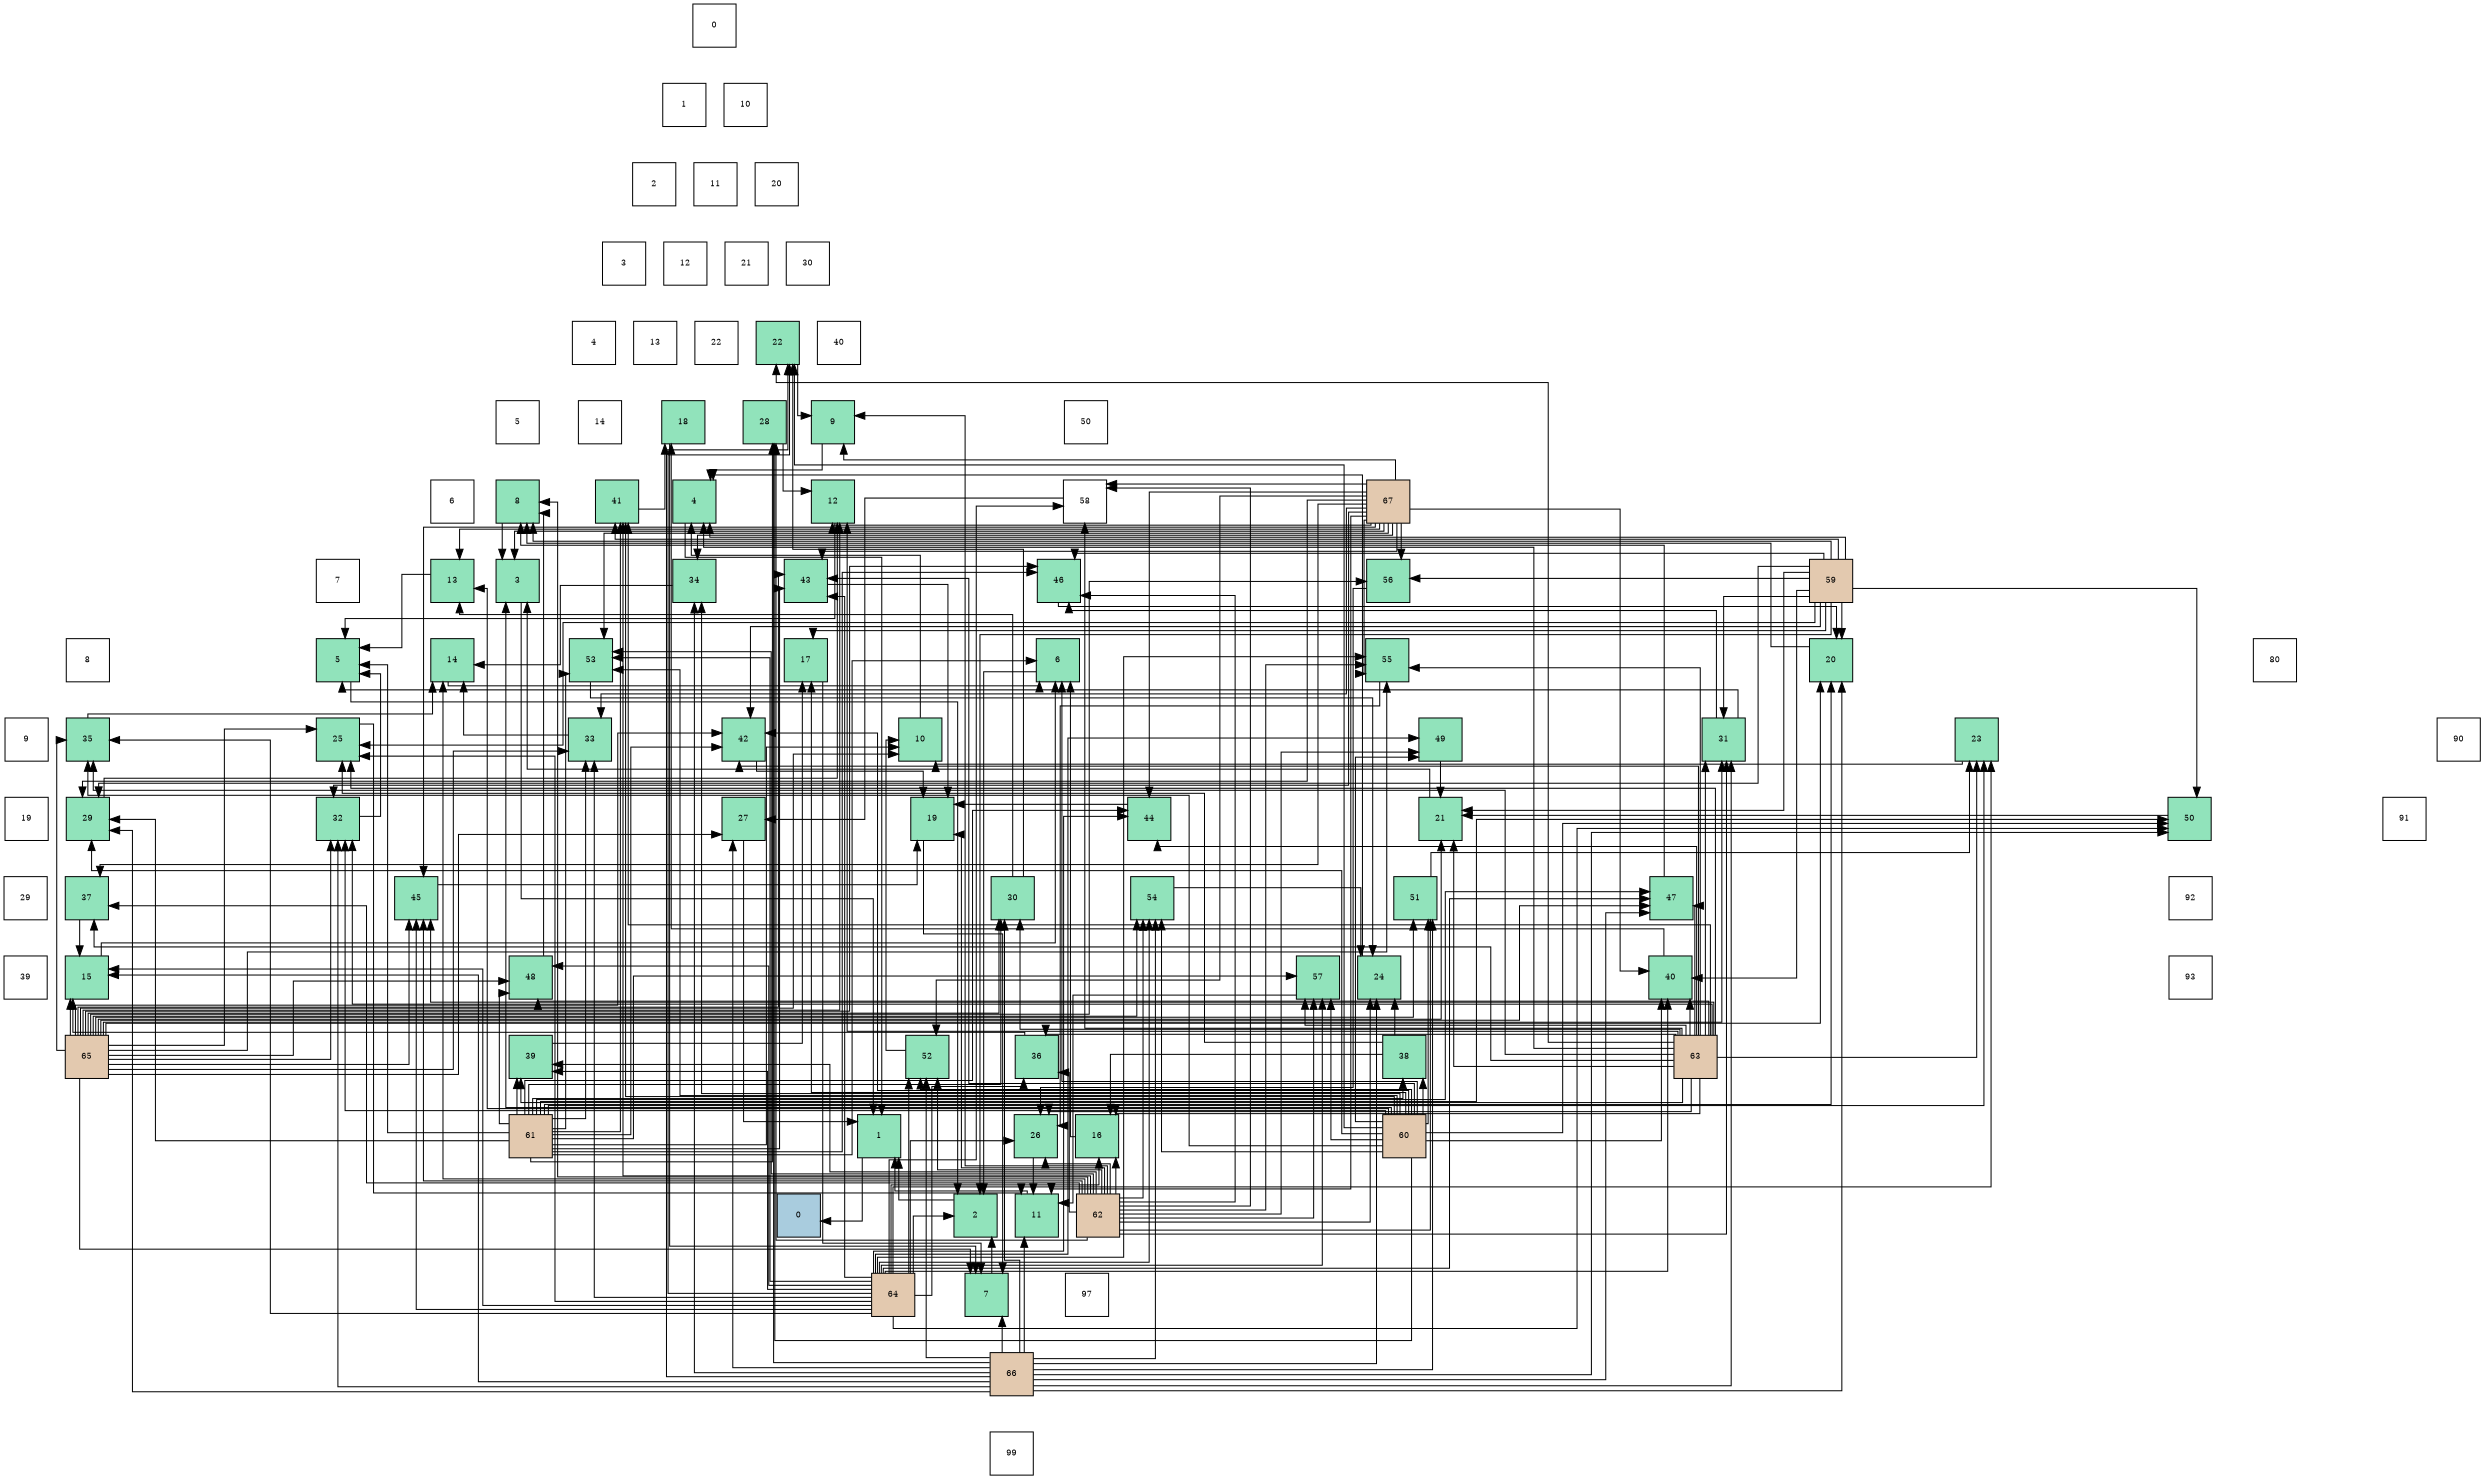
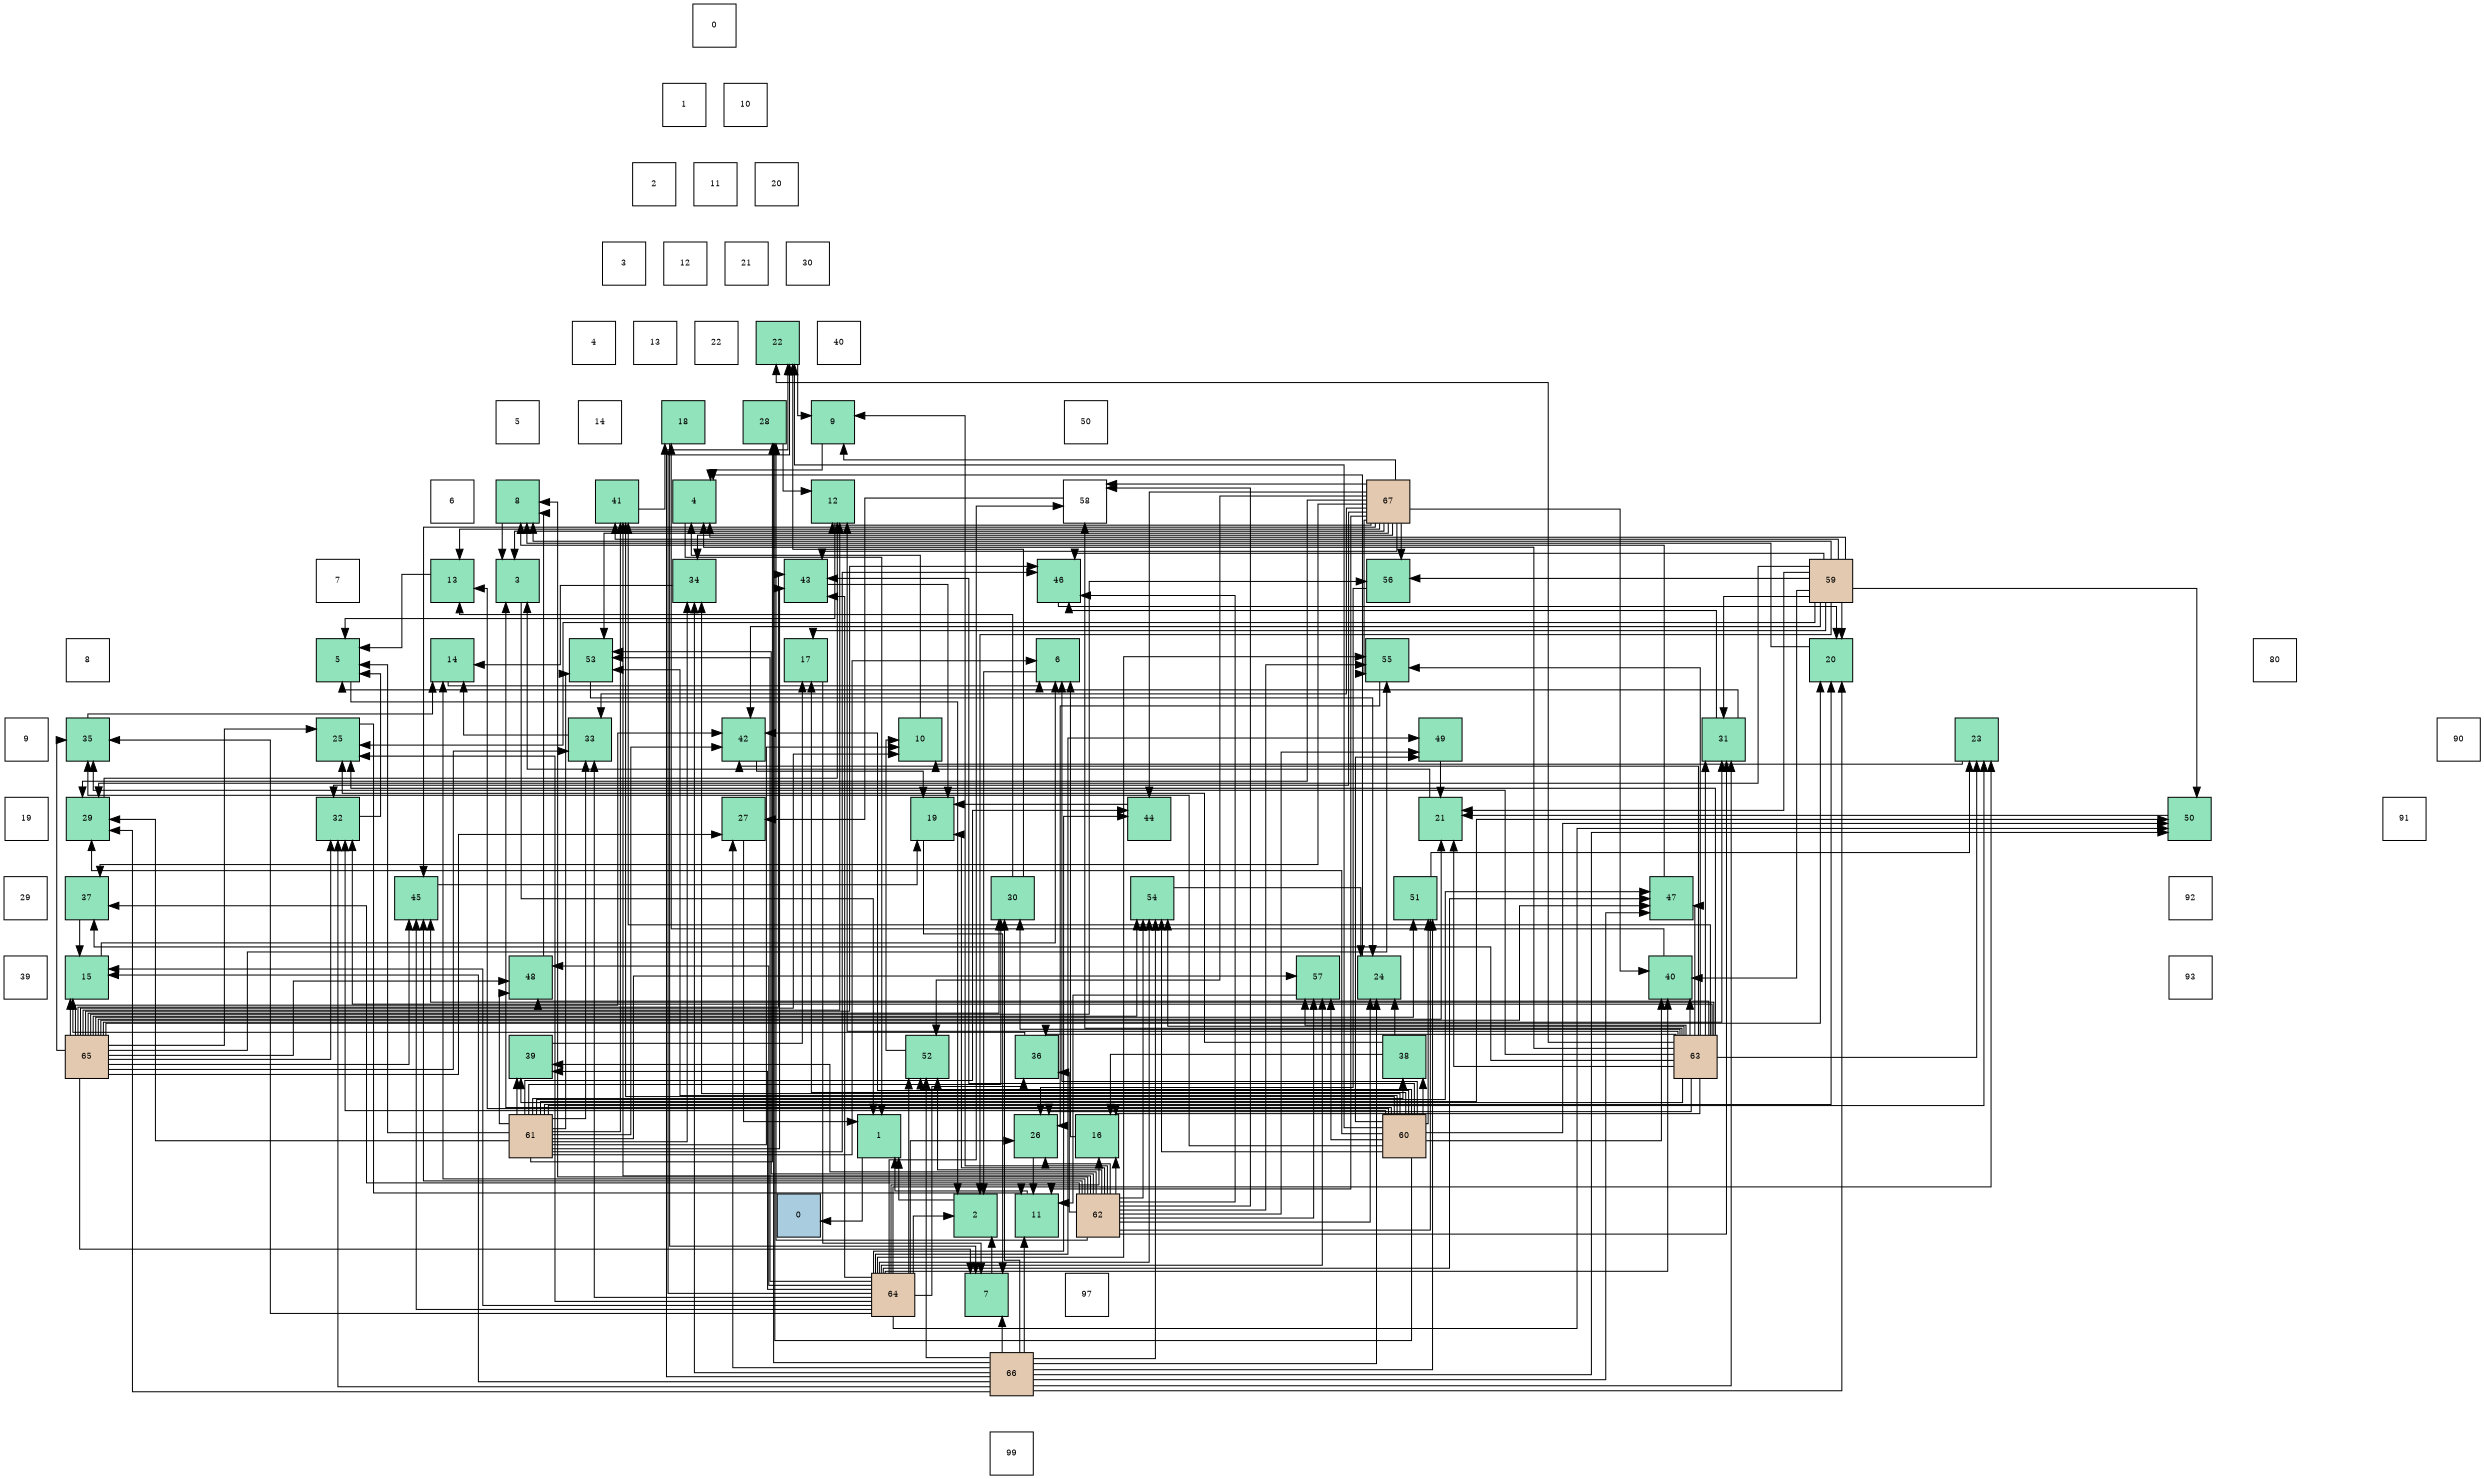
edge "63" -> "44": now "63" -> "54"
edge "61" -> "34": added
